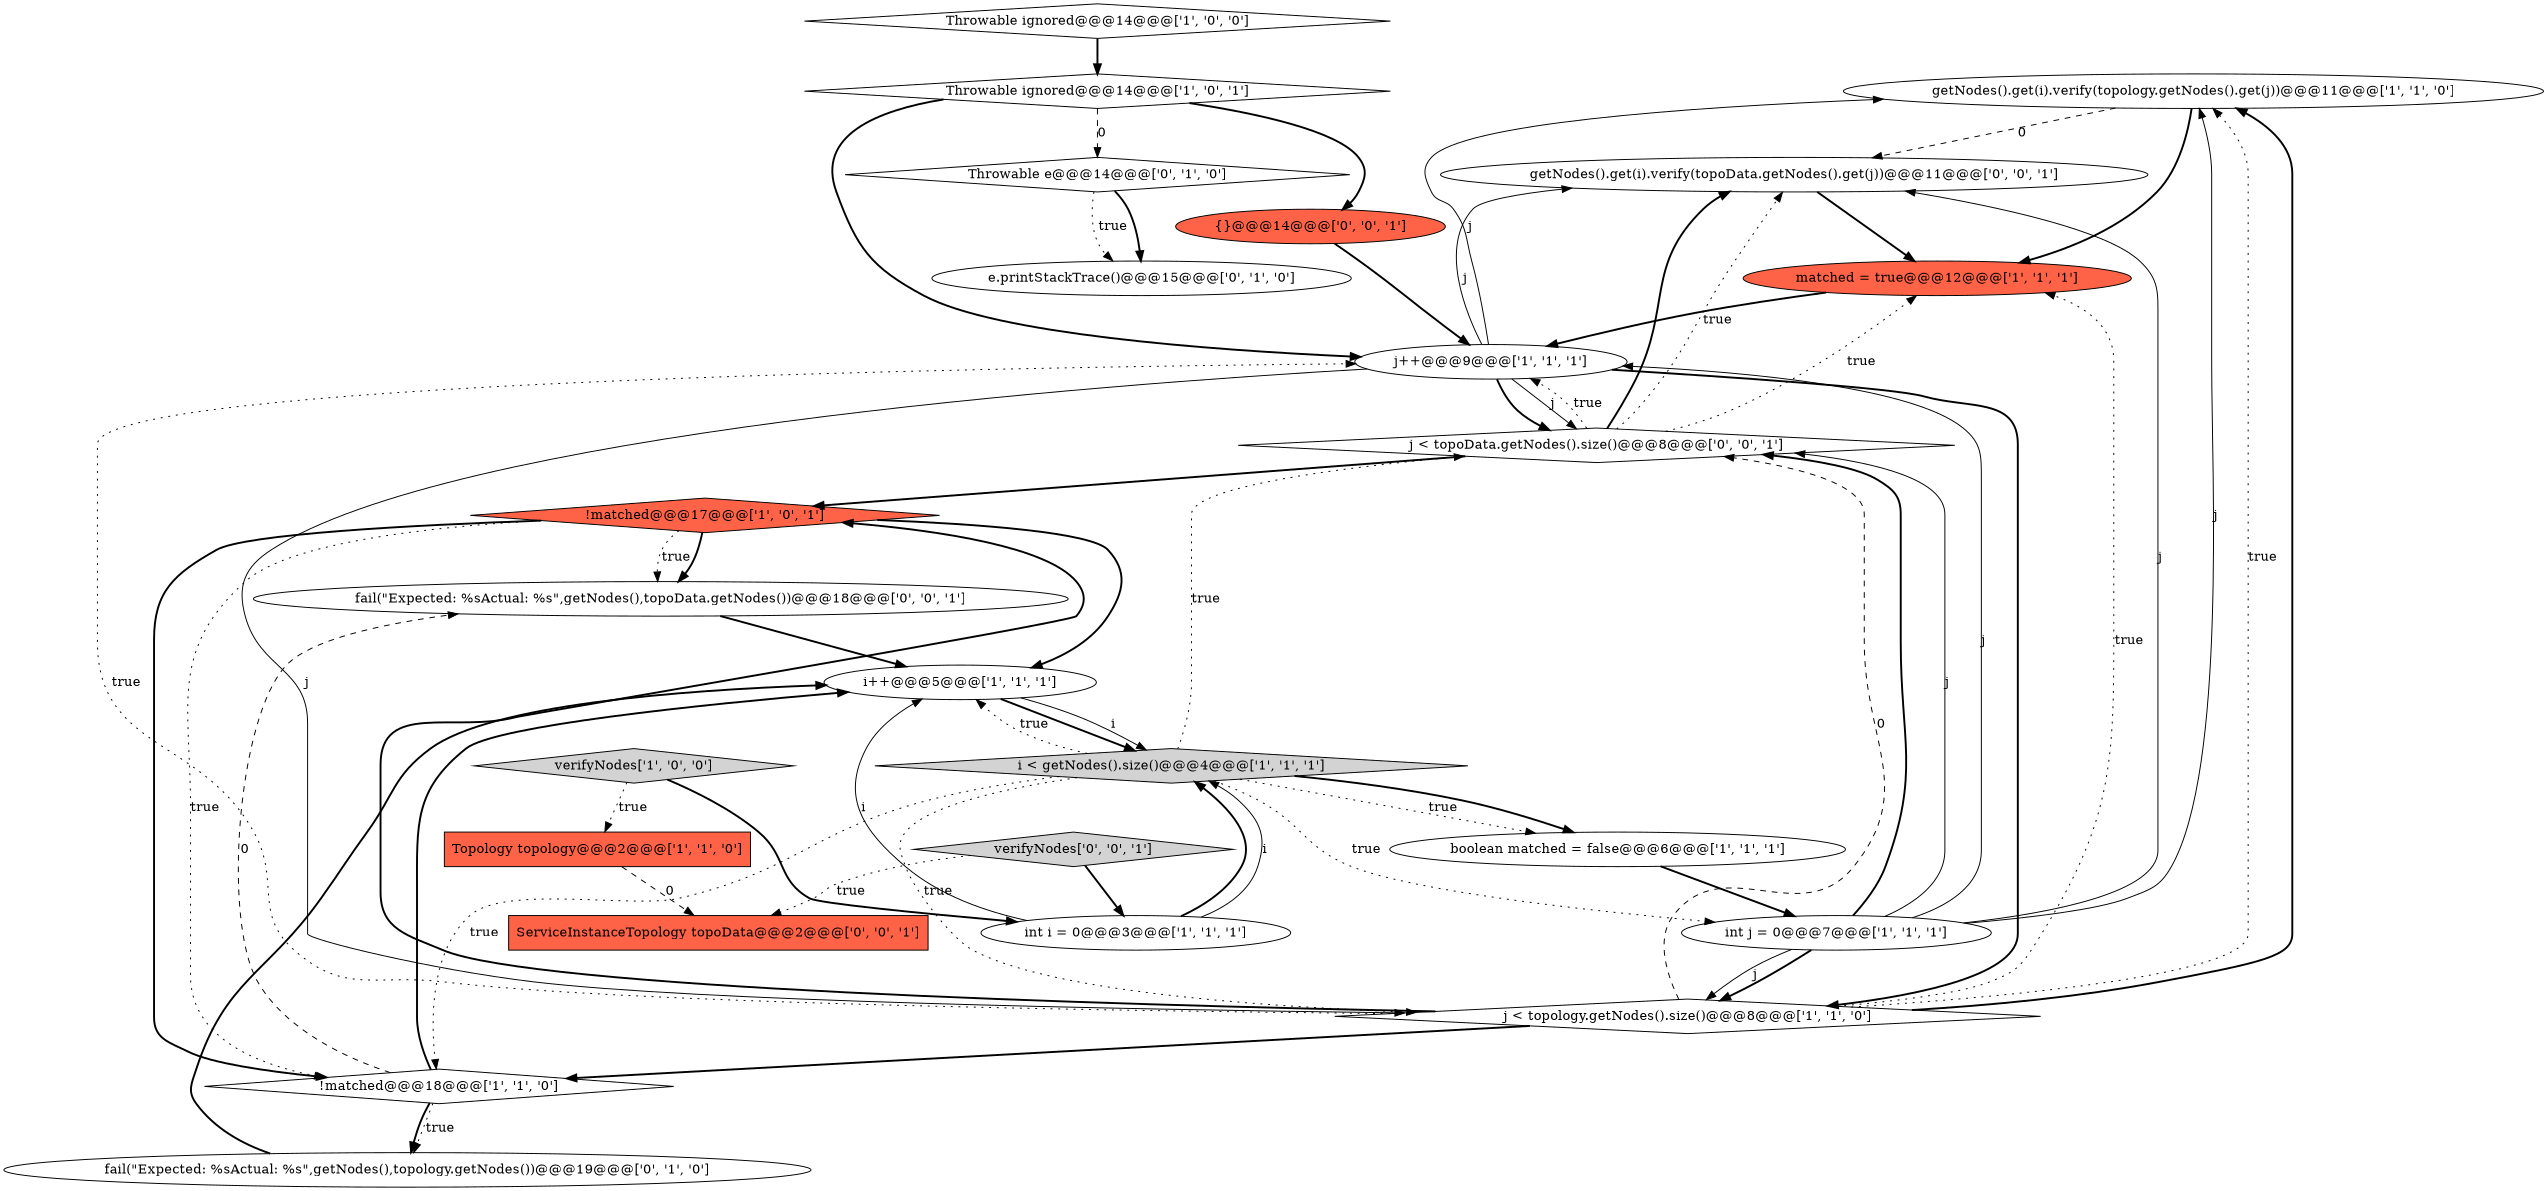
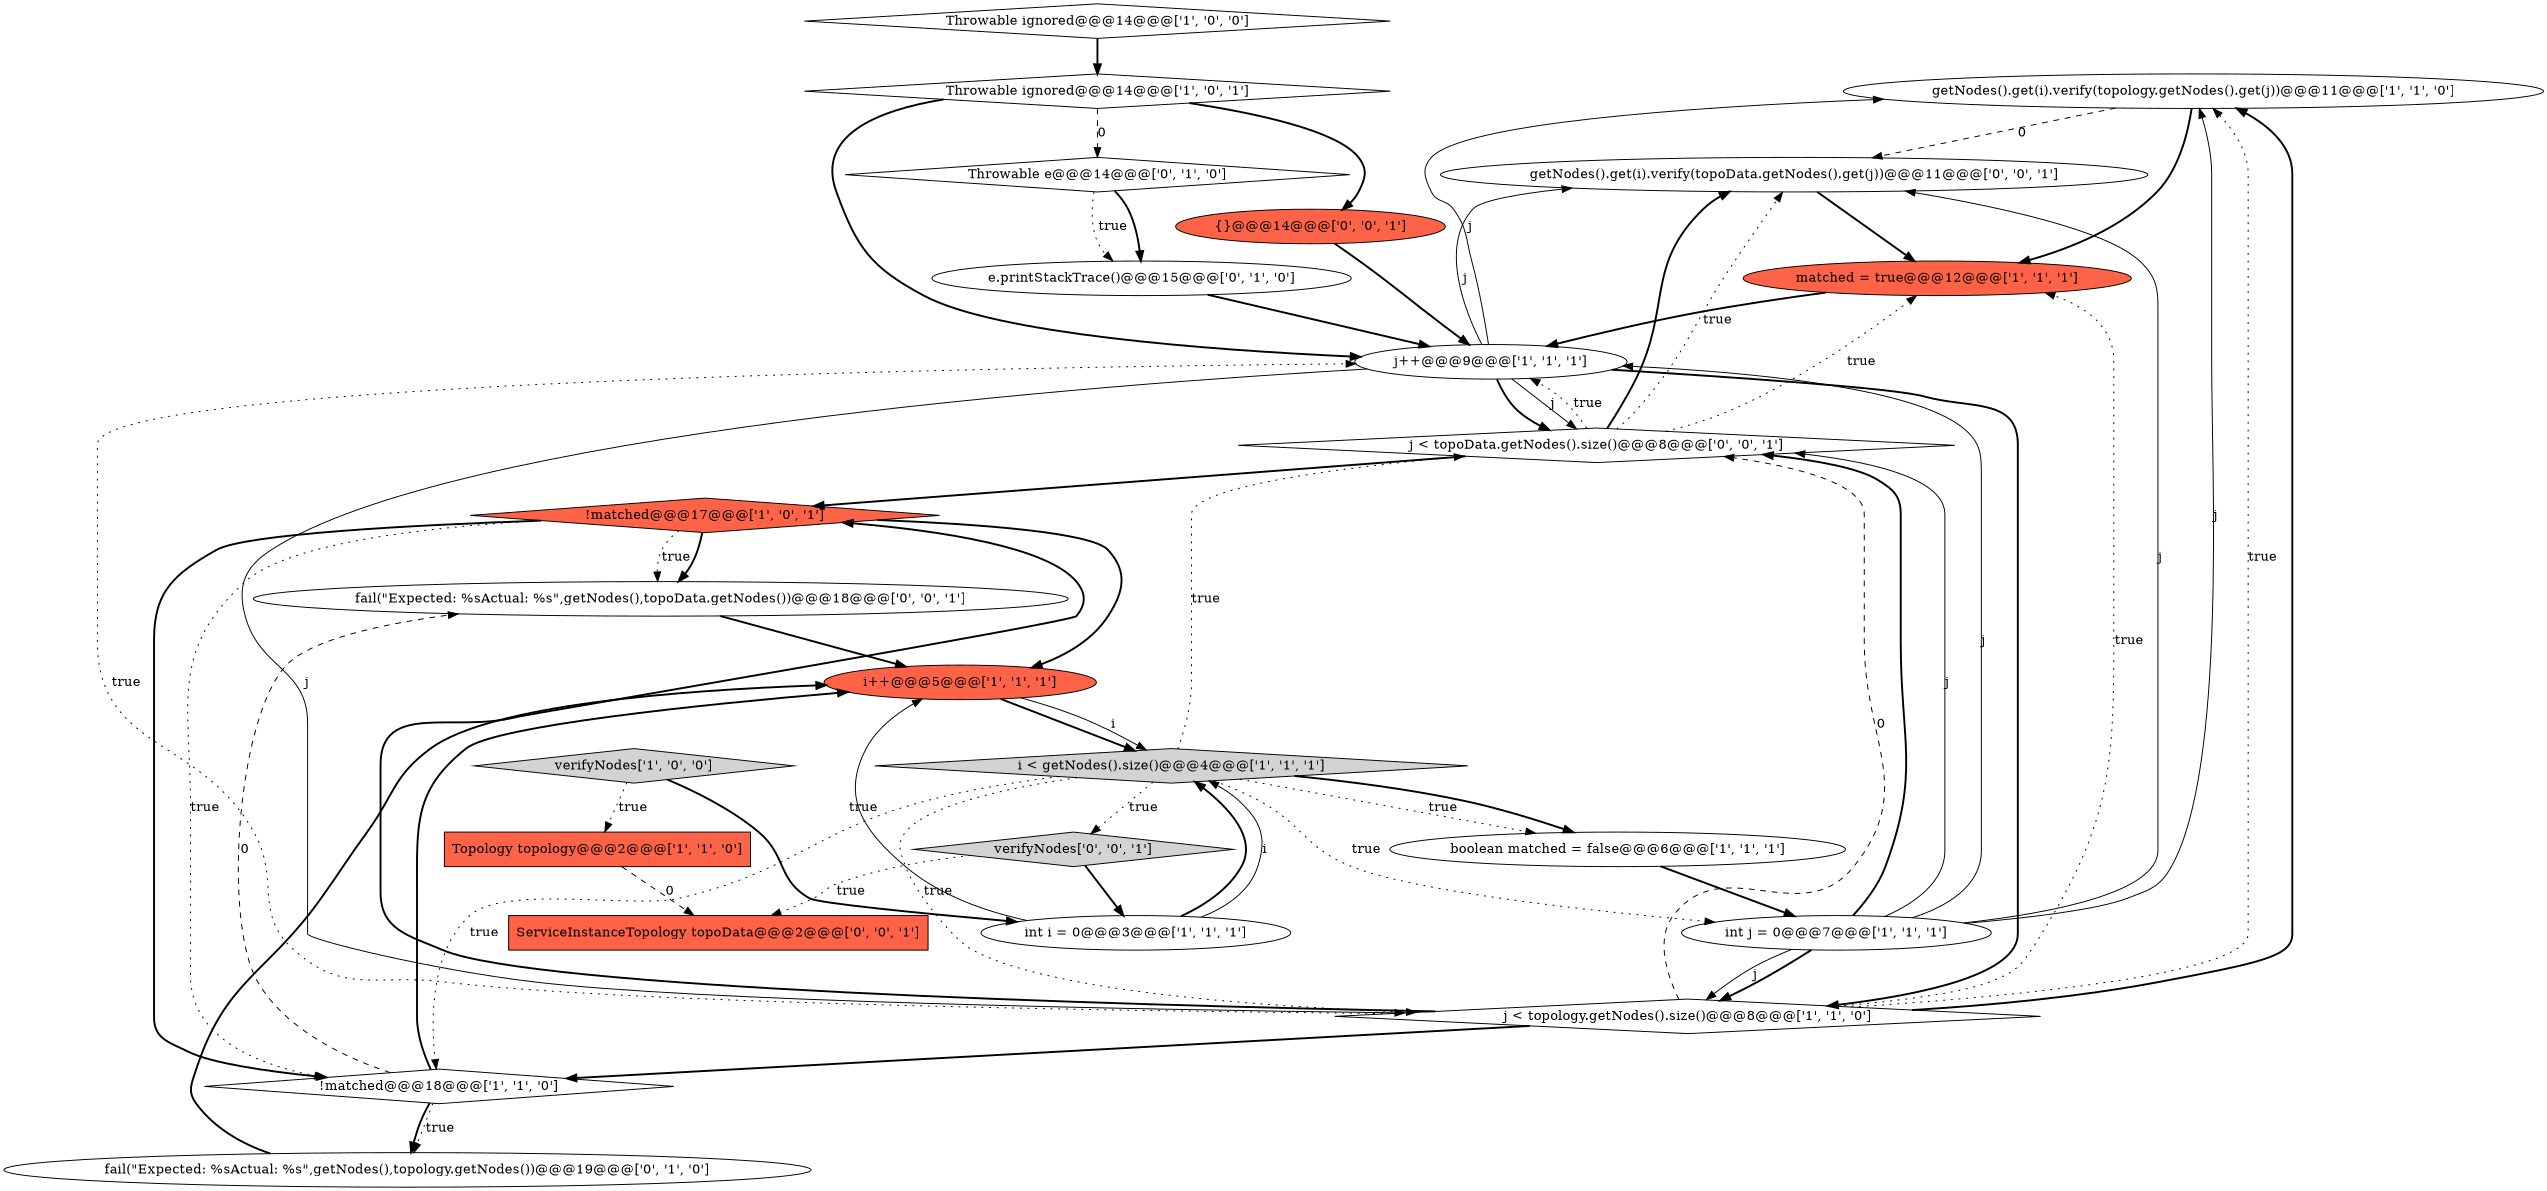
edge "e.printStackTrace()@@@15@@@['0', '1', '0']" -> "j++@@@9@@@['1', '1', '1']": added
node "i++@@@5@@@['1', '1', '1']": fillcolor white -> tomato
edge "i < getNodes().size()@@@4@@@['1', '1', '1']" -> "i++@@@5@@@['1', '1', '1']": now "i < getNodes().size()@@@4@@@['1', '1', '1']" -> "verifyNodes['0', '0', '1']"
edge "int i = 0@@@3@@@['1', '1', '1']" -> "i++@@@5@@@['1', '1', '1']": label "i" -> "true"
